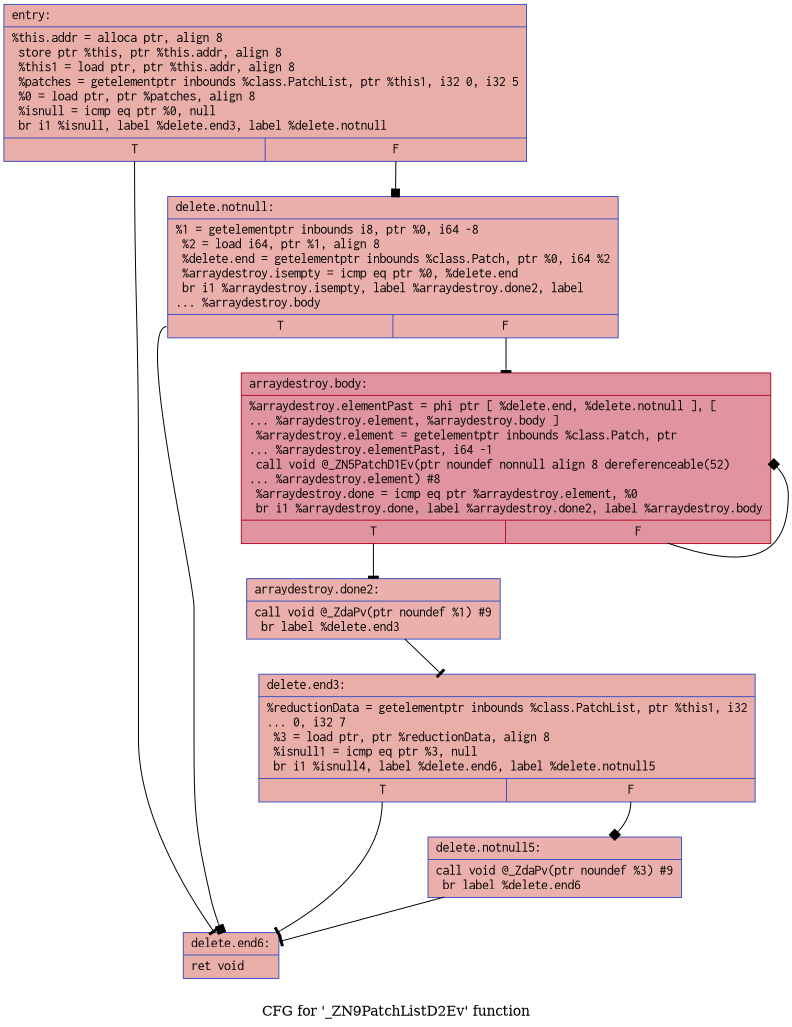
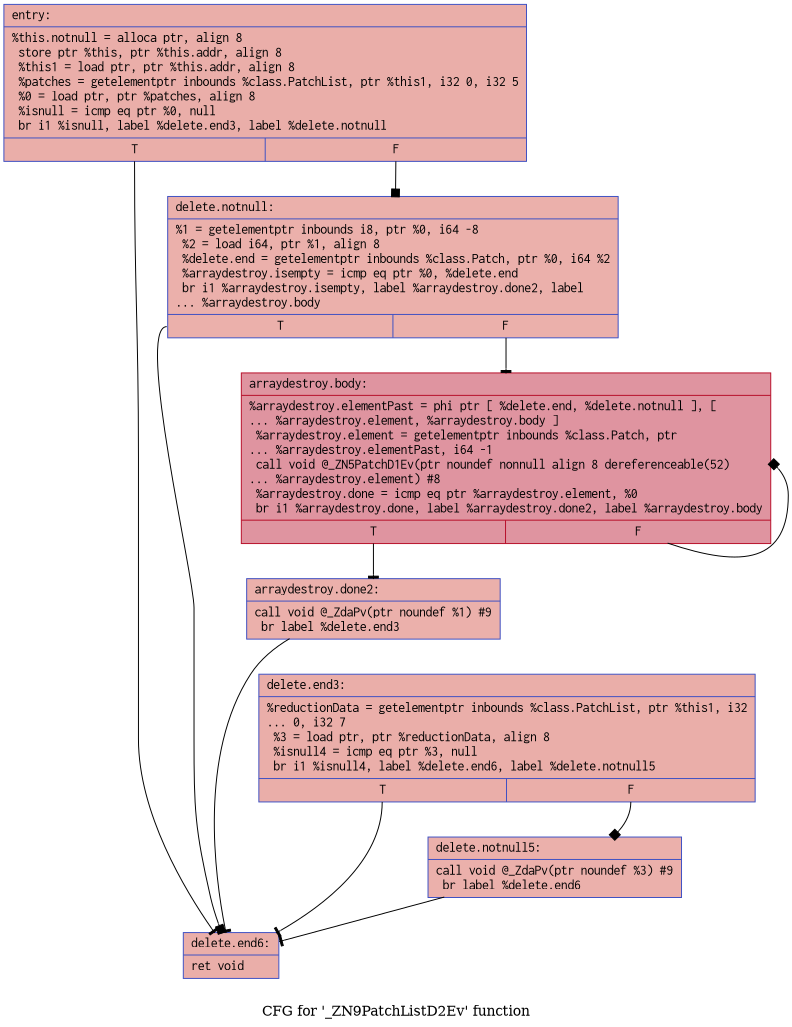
node "entry:": text "%this.addr = alloca ptr, align 8" -> "%this.notnull = alloca ptr, align 8"
edge "arraydestroy.done2:" -> "delete.end3:": now "arraydestroy.done2:" -> "delete.end6:"
node "delete.end3:": text "%isnull1 = icmp eq ptr %3, null" -> "%isnull4 = icmp eq ptr %3, null"
